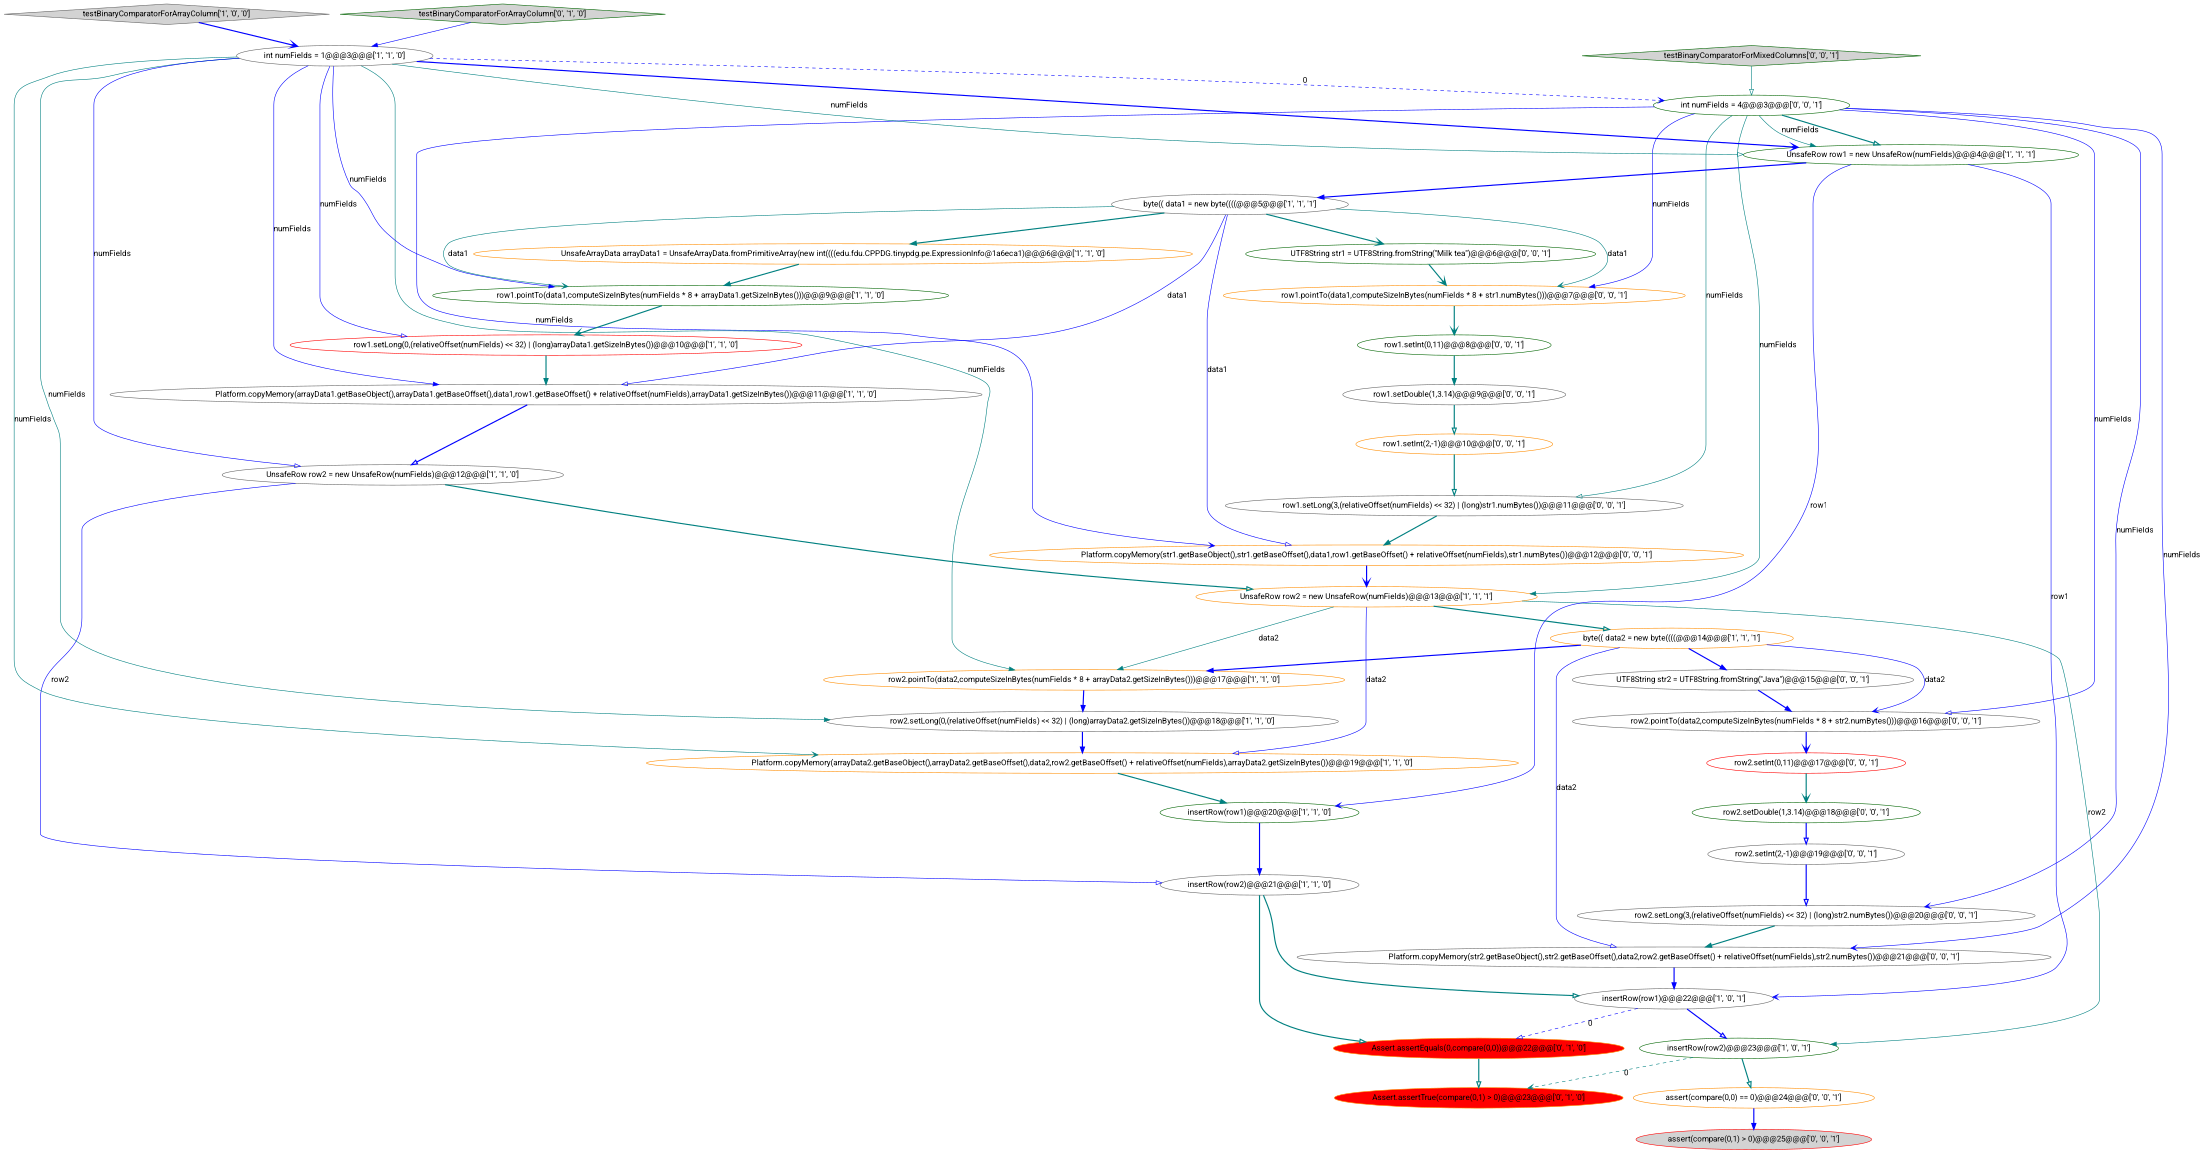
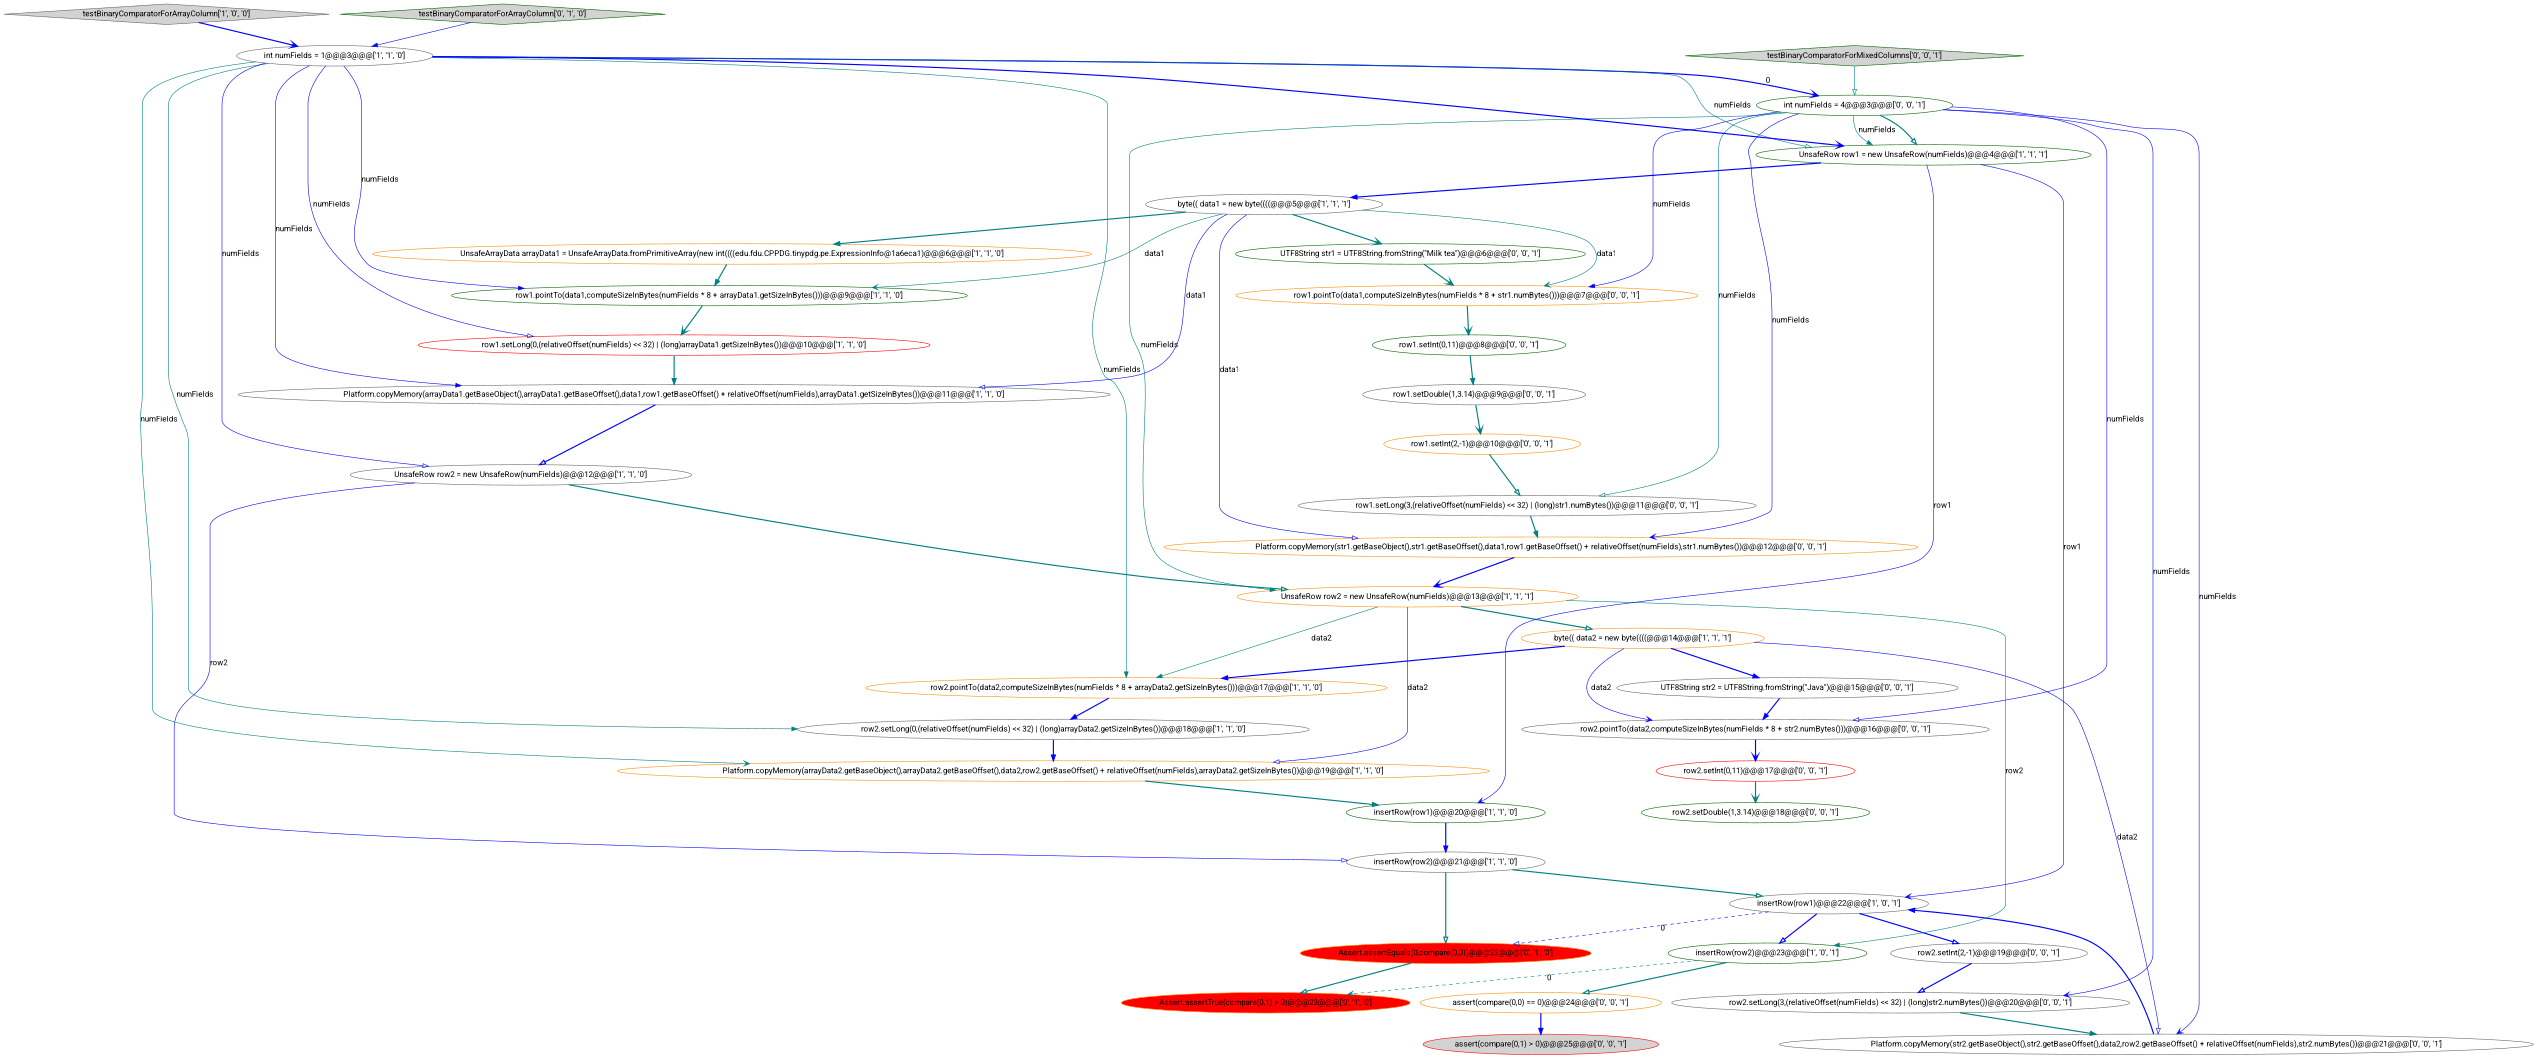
edge "int numFields = 1@@@3@@@['1', '1', '0']" -> "int numFields = 4@@@3@@@['0', '0', '1']": style dashed -> bold
edge "row1.setDouble(1,3.14)@@@9@@@['0', '0', '1']" -> "row1.setInt(2,-1)@@@10@@@['0', '0', '1']": arrowhead onormal -> vee
edge "row2.setDouble(1,3.14)@@@18@@@['0', '0', '1']" -> "row2.setInt(2,-1)@@@19@@@['0', '0', '1']": now "insertRow(row1)@@@22@@@['1', '0', '1']" -> "row2.setInt(2,-1)@@@19@@@['0', '0', '1']"
